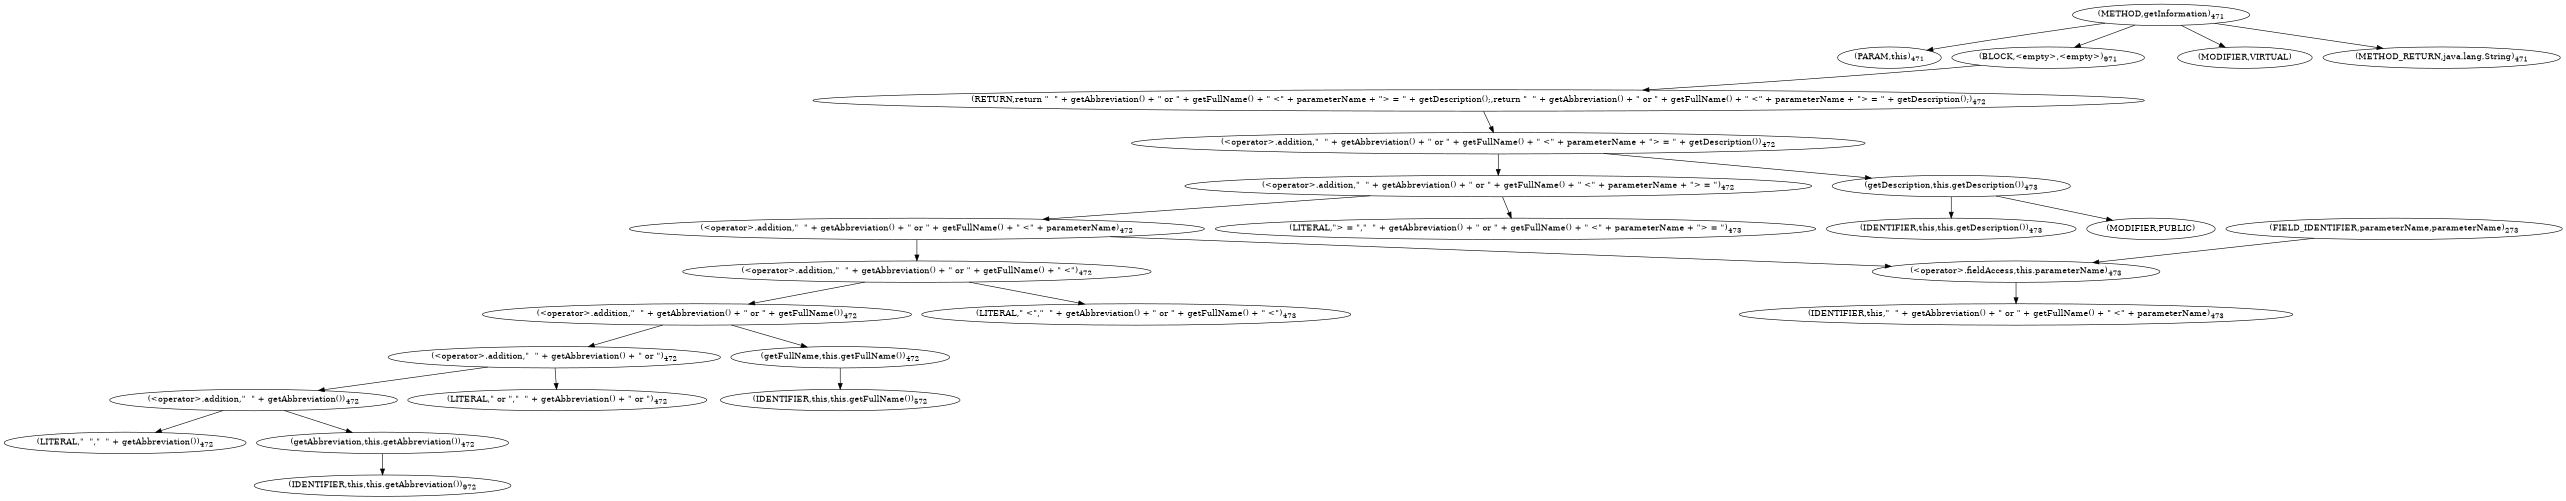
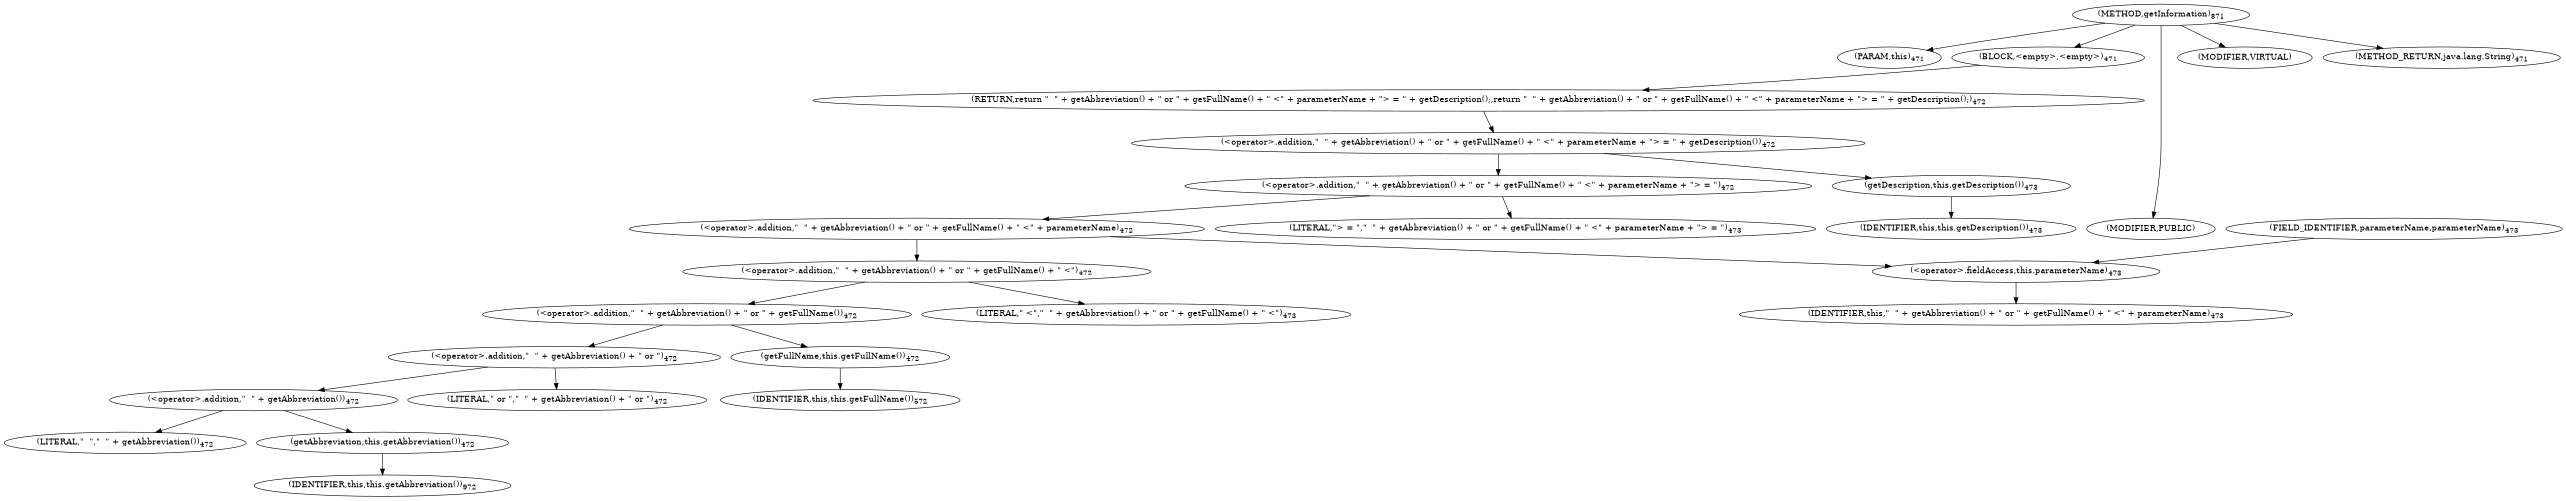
node "(METHOD,getInformation)": text "471" -> "871"
node "(BLOCK,<empty>,<empty>)": text "971" -> "471"
edge "(getDescription,this.getDescription())" -> "(MODIFIER,PUBLIC)": now "(METHOD,getInformation)" -> "(MODIFIER,PUBLIC)"
node "(FIELD_IDENTIFIER,parameterName,parameterName)": text "273" -> "473"
